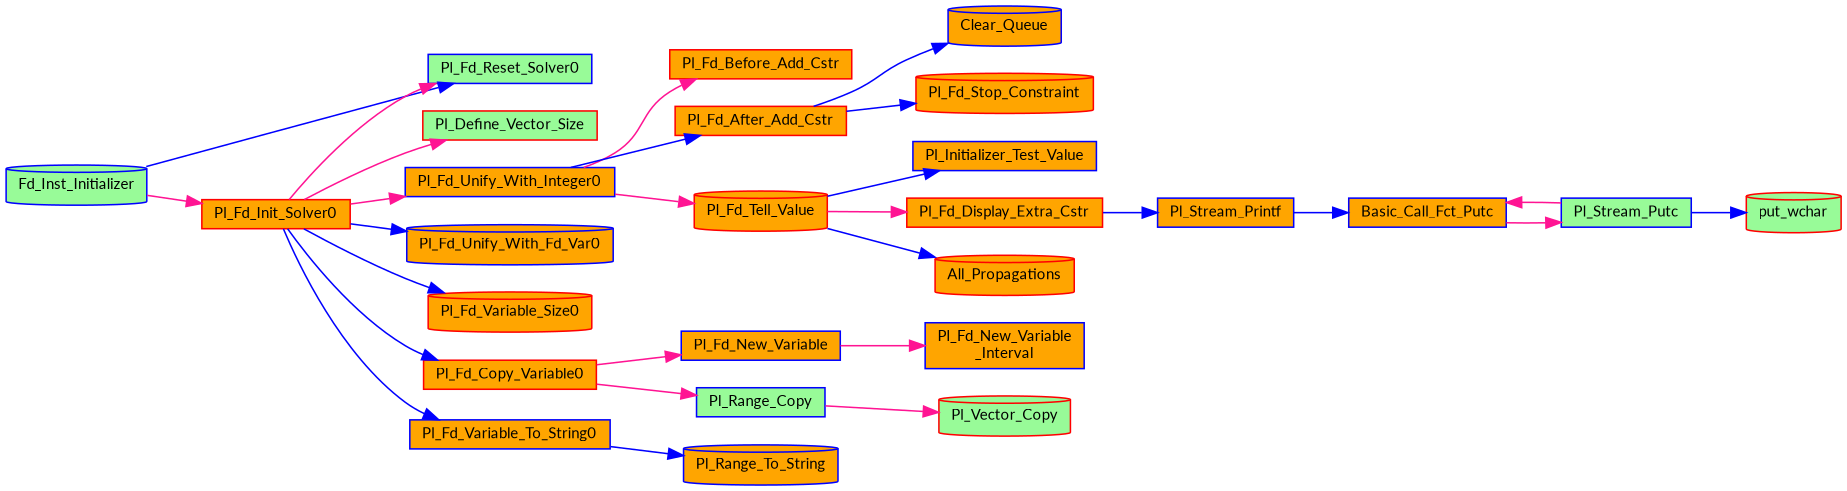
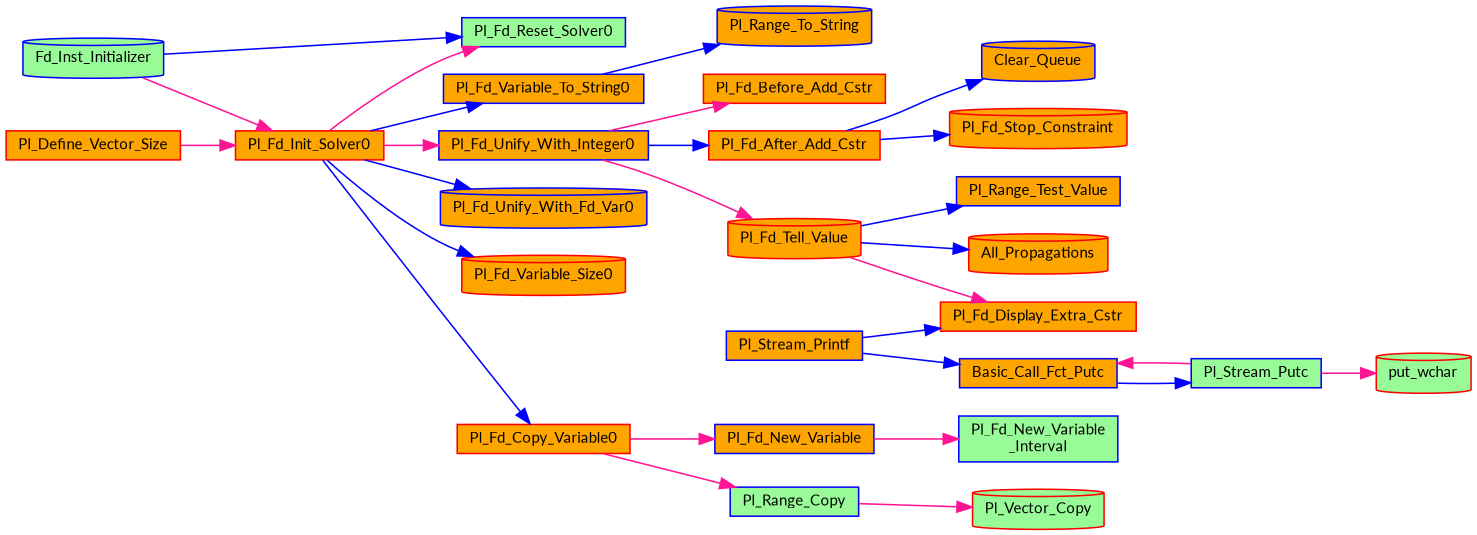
node "Pl_Define_Vector_Size": fillcolor palegreen -> orange
node "Pl_Initializer_Test_Value": label "Pl_Initializer_Test_Value" -> "Pl_Range_Test_Value"
edge "Pl_Fd_Init_Solver0" -> "Pl_Define_Vector_Size": reversed
edge "Pl_Fd_Display_Extra_Cstr" -> "Pl_Stream_Printf": reversed
edge "Pl_Stream_Putc" -> "put_wchar": color blue -> deeppink
edge "Basic_Call_Fct_Putc" -> "Pl_Stream_Putc": color deeppink -> blue
node "Pl_Fd_New_Variable _Interval": fillcolor orange -> palegreen
